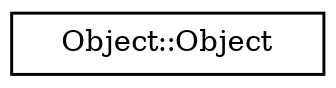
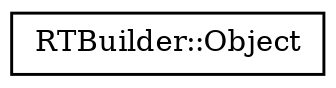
node "Object::Object": label "Object::Object" -> "RTBuilder::Object"
